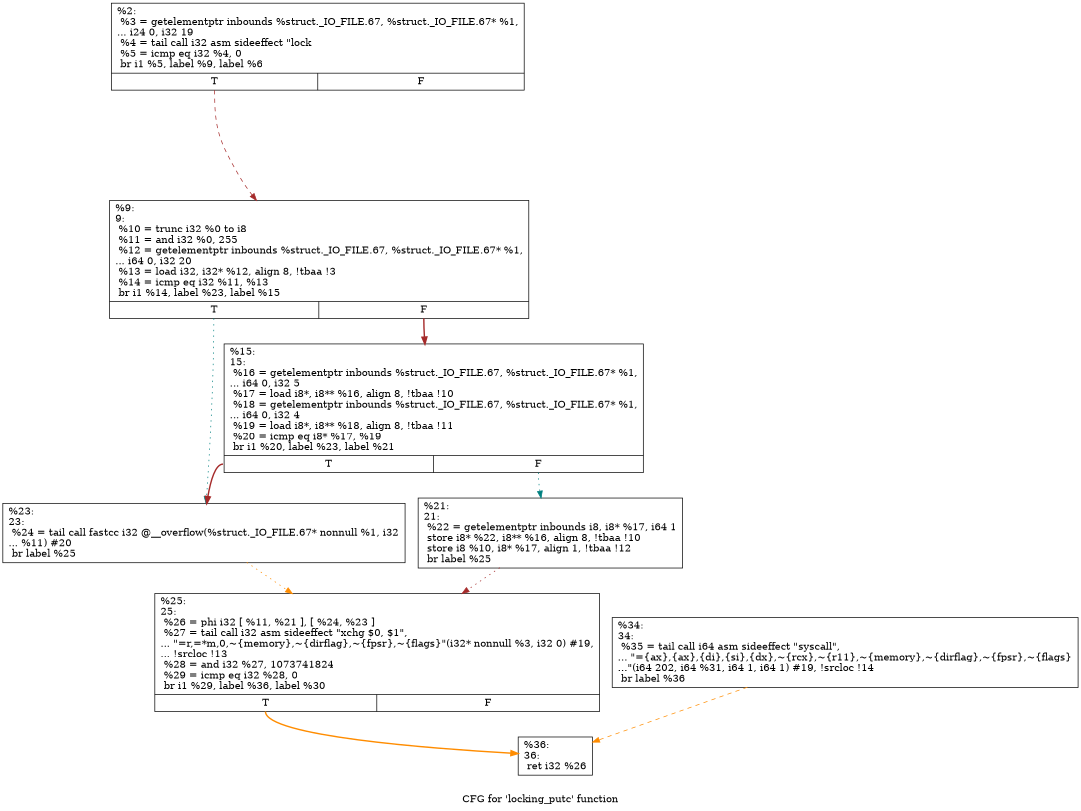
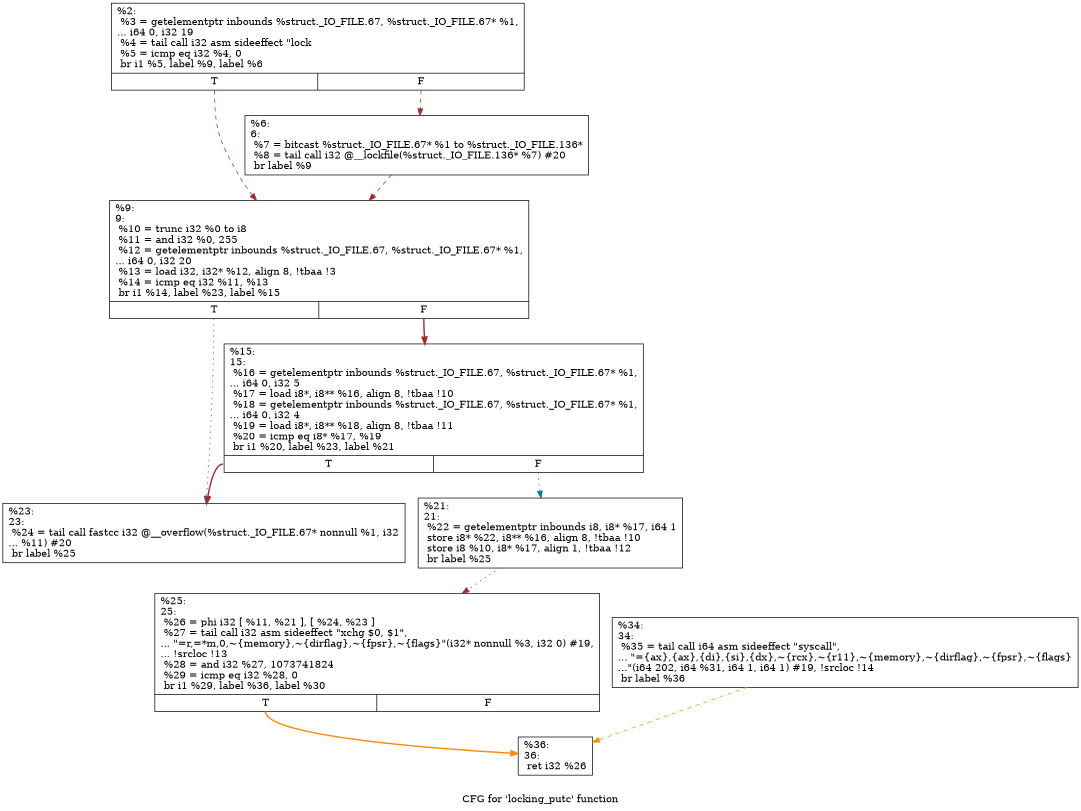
node "%2:": text "... i24 0, i32 19" -> "... i64 0, i32 19"
node "%6:": added
edge "%23:" -> "%25:": removed
